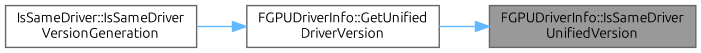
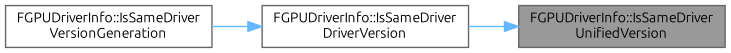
node "IsSameDriver::IsSameDriver VersionGeneration": label "IsSameDriver::IsSameDriver VersionGeneration" -> "FGPUDriverInfo::IsSameDriver VersionGeneration"
node "FGPUDriverInfo::GetUnified DriverVersion": label "FGPUDriverInfo::GetUnified DriverVersion" -> "FGPUDriverInfo::IsSameDriver DriverVersion"
